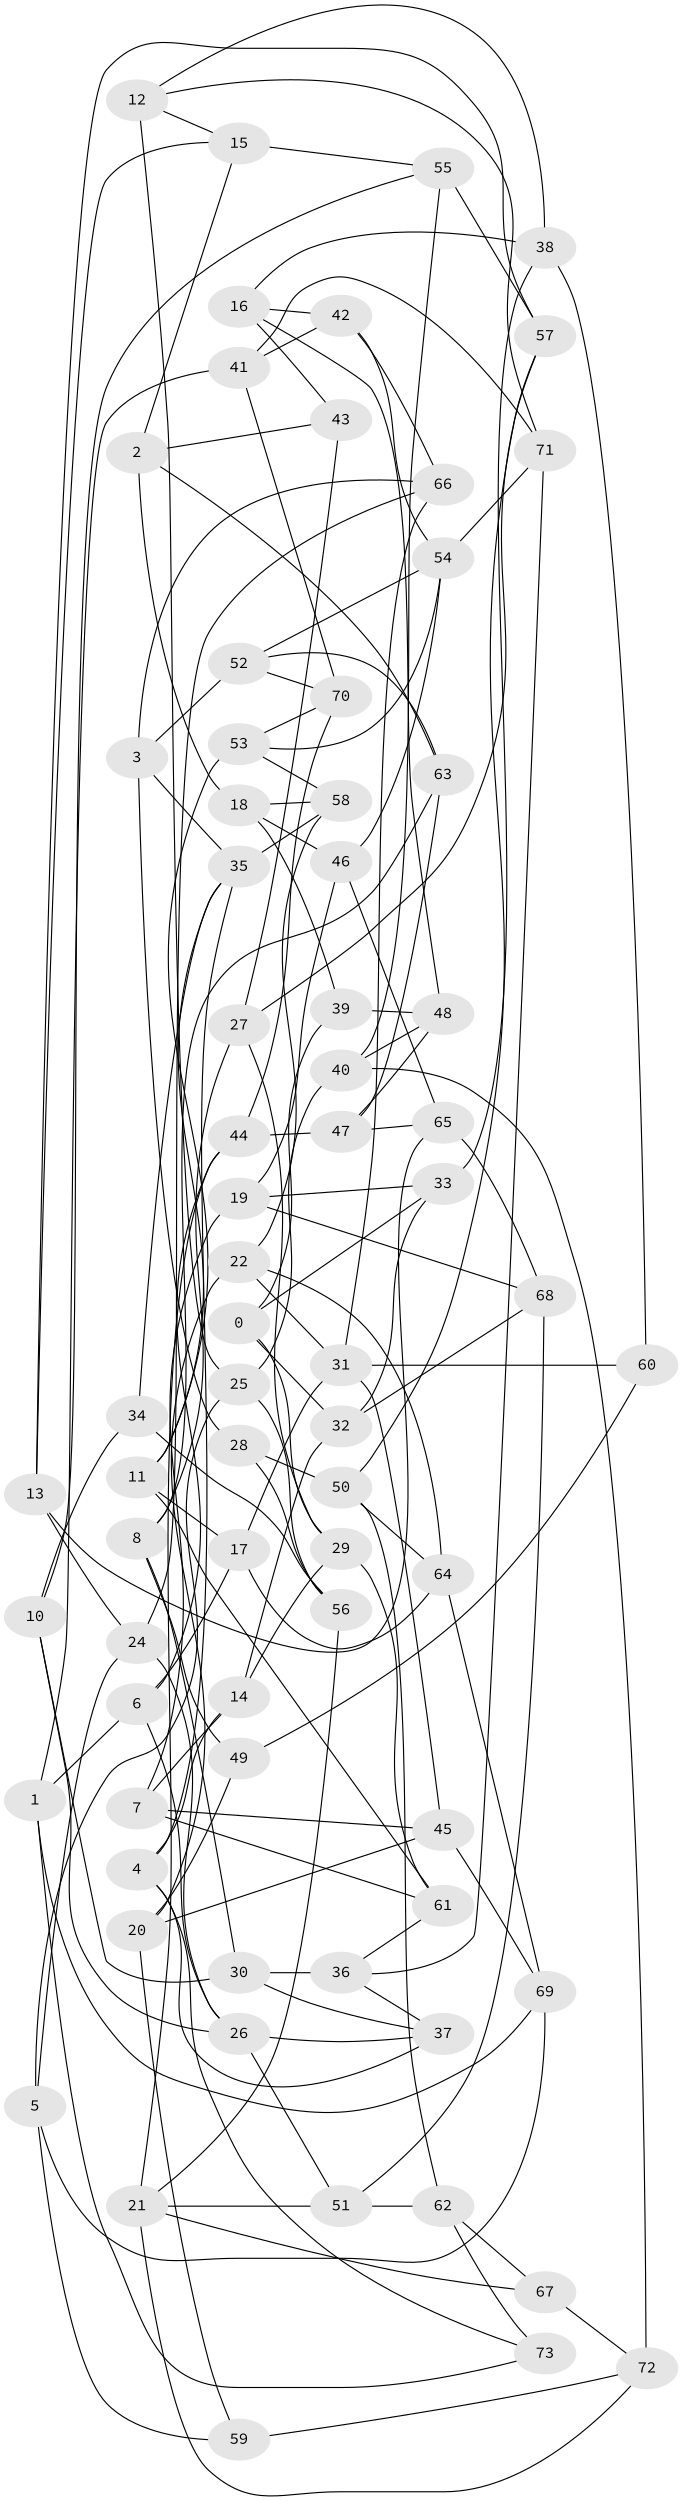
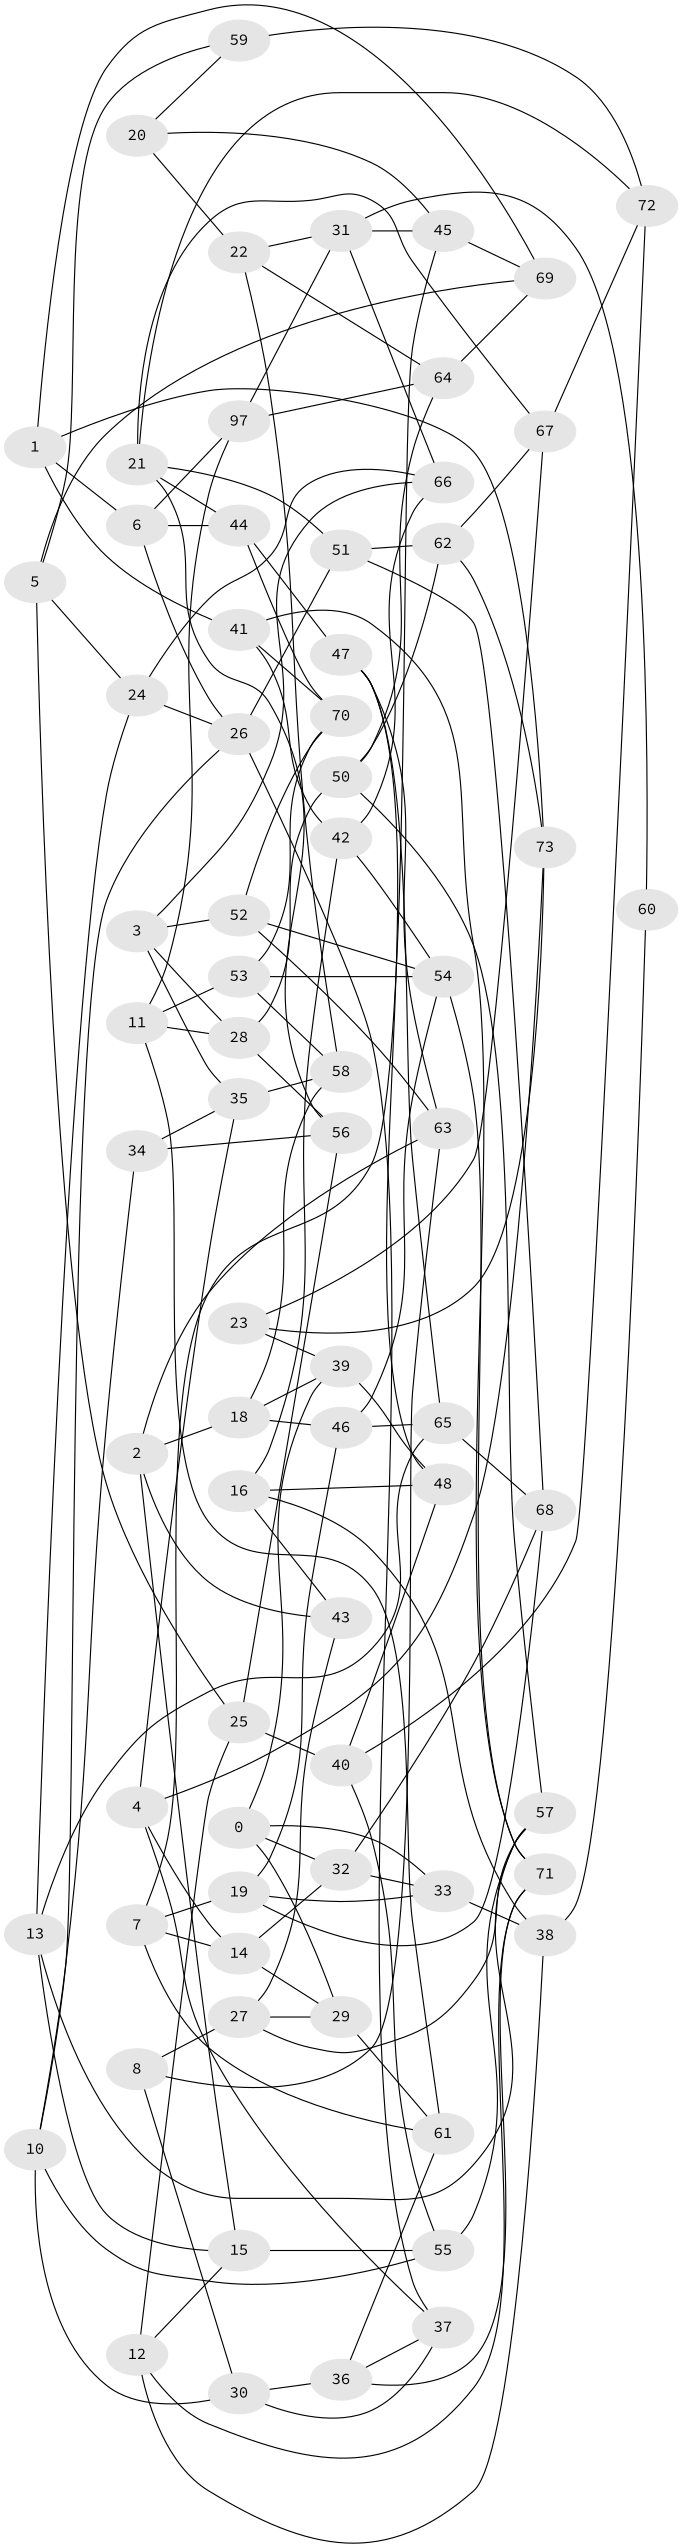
edge "35" -- "11": now "28" -- "11"
node "23": added
node "17": label "17" -> "97"
node "49": removed
